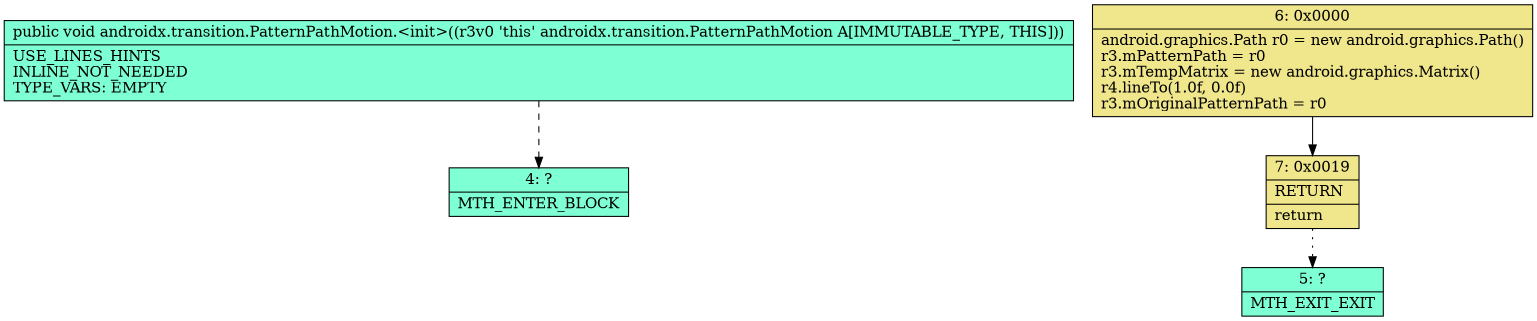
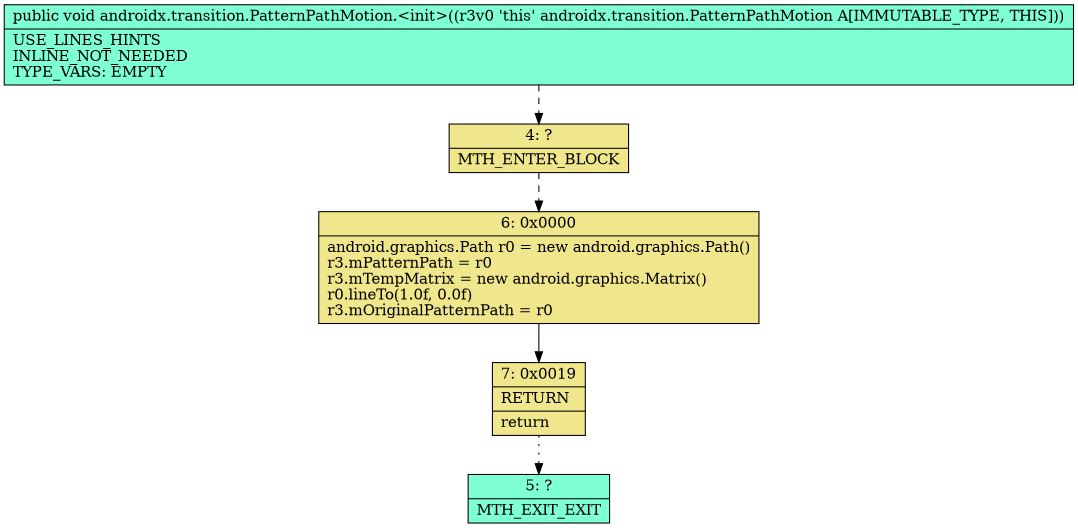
node "6: 0x0000": text "r4.lineTo(1.0f, 0.0f)" -> "r0.lineTo(1.0f, 0.0f)"
edge "4: ?" -> "6: 0x0000": added
node "4: ?": fillcolor aquamarine -> khaki
